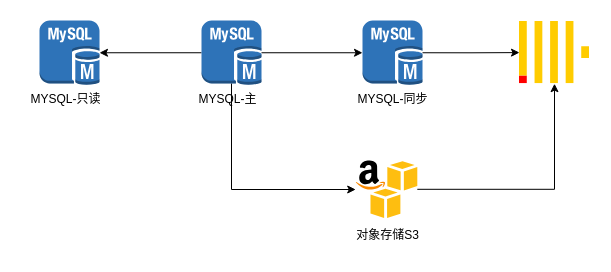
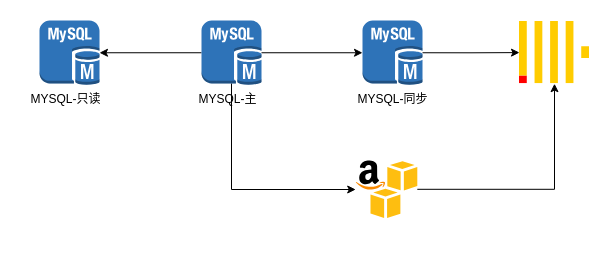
node "对象存储S3": removed
